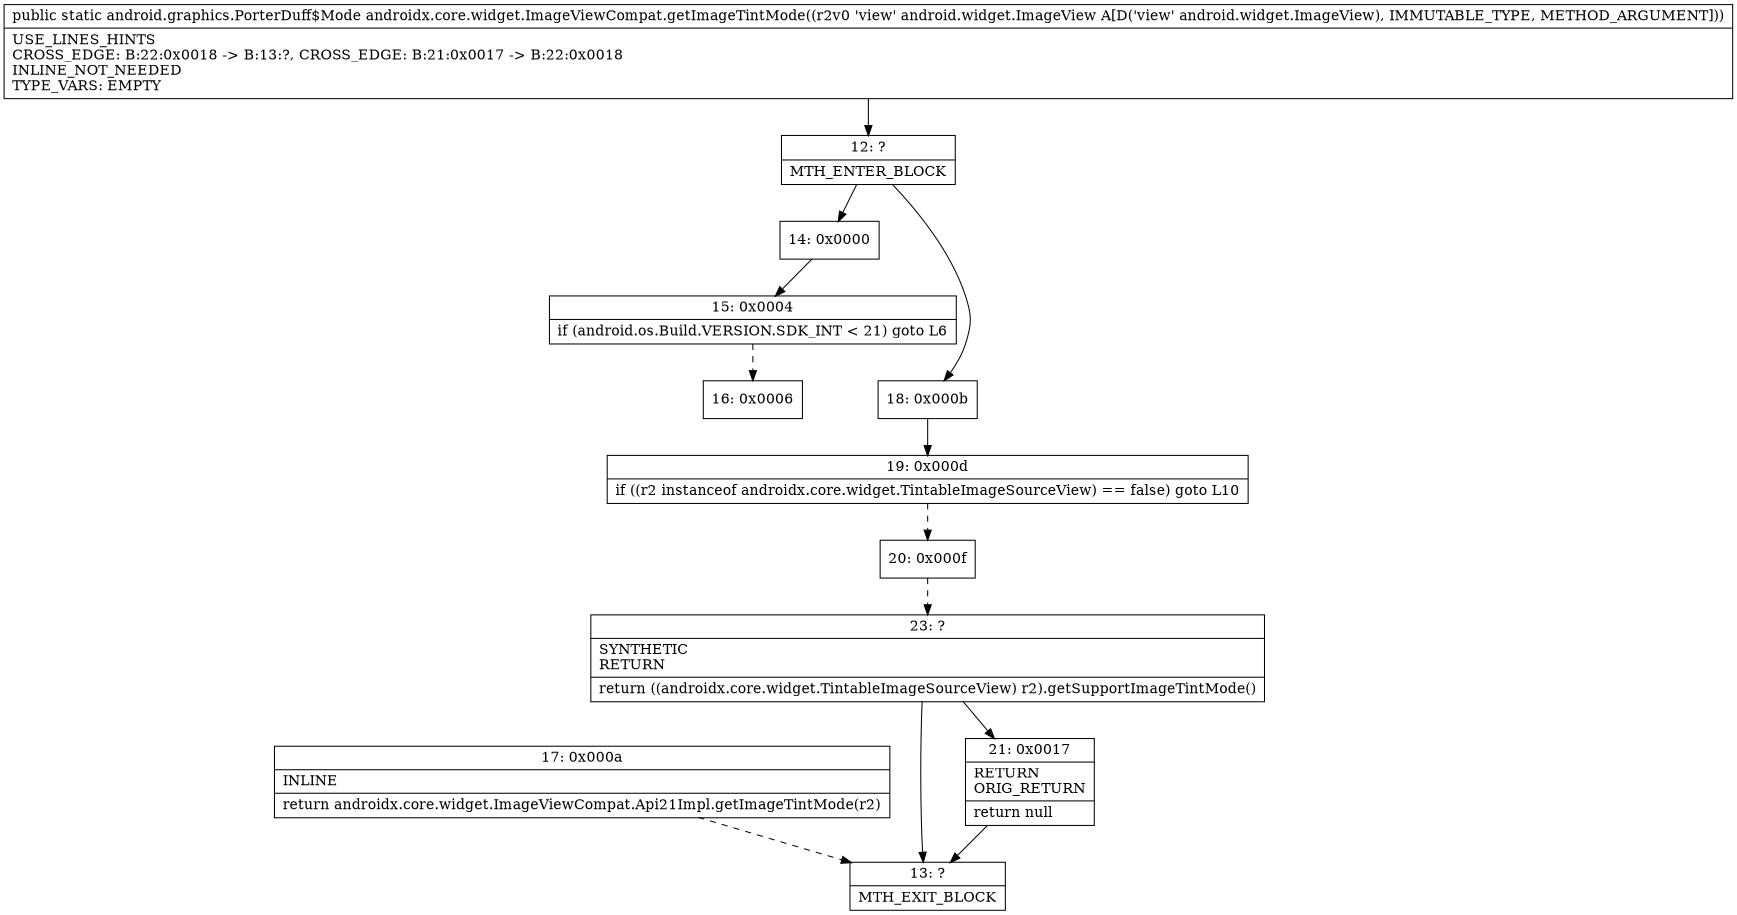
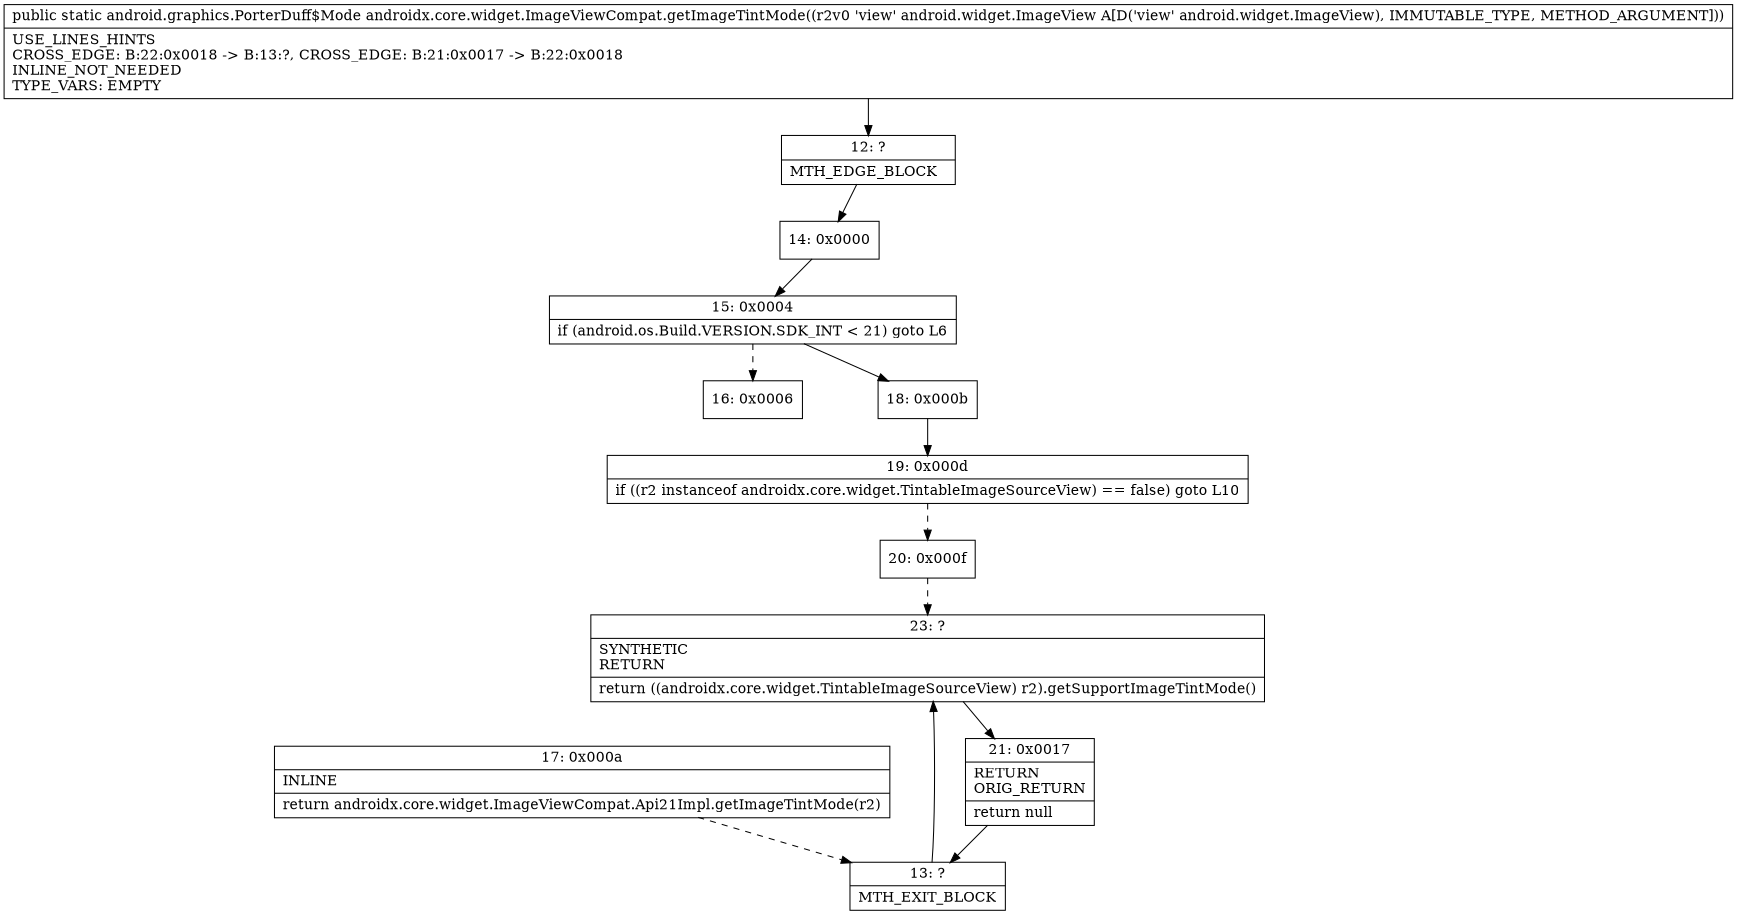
node "12: ?": text "MTH_ENTER_BLOCK" -> "MTH_EDGE_BLOCK"
edge "12: ?" -> "18: 0x000b": now "15: 0x0004" -> "18: 0x000b"
edge "23: ?" -> "13: ?": reversed
